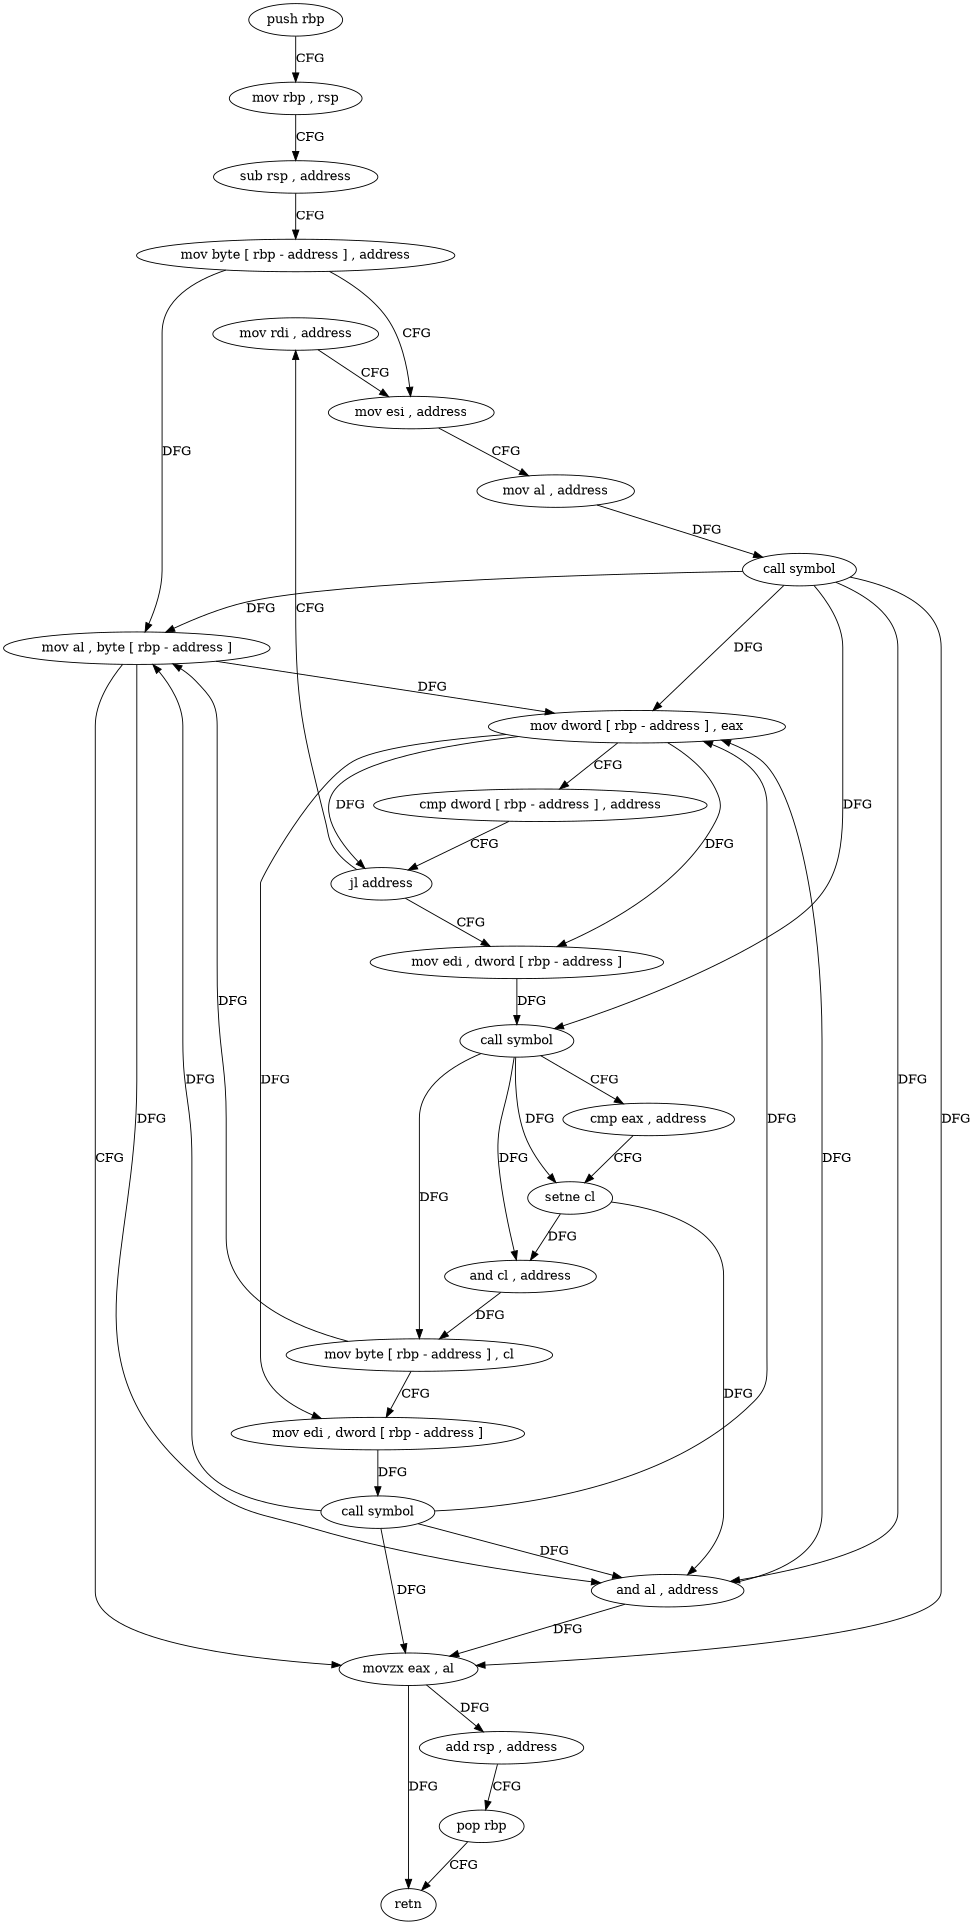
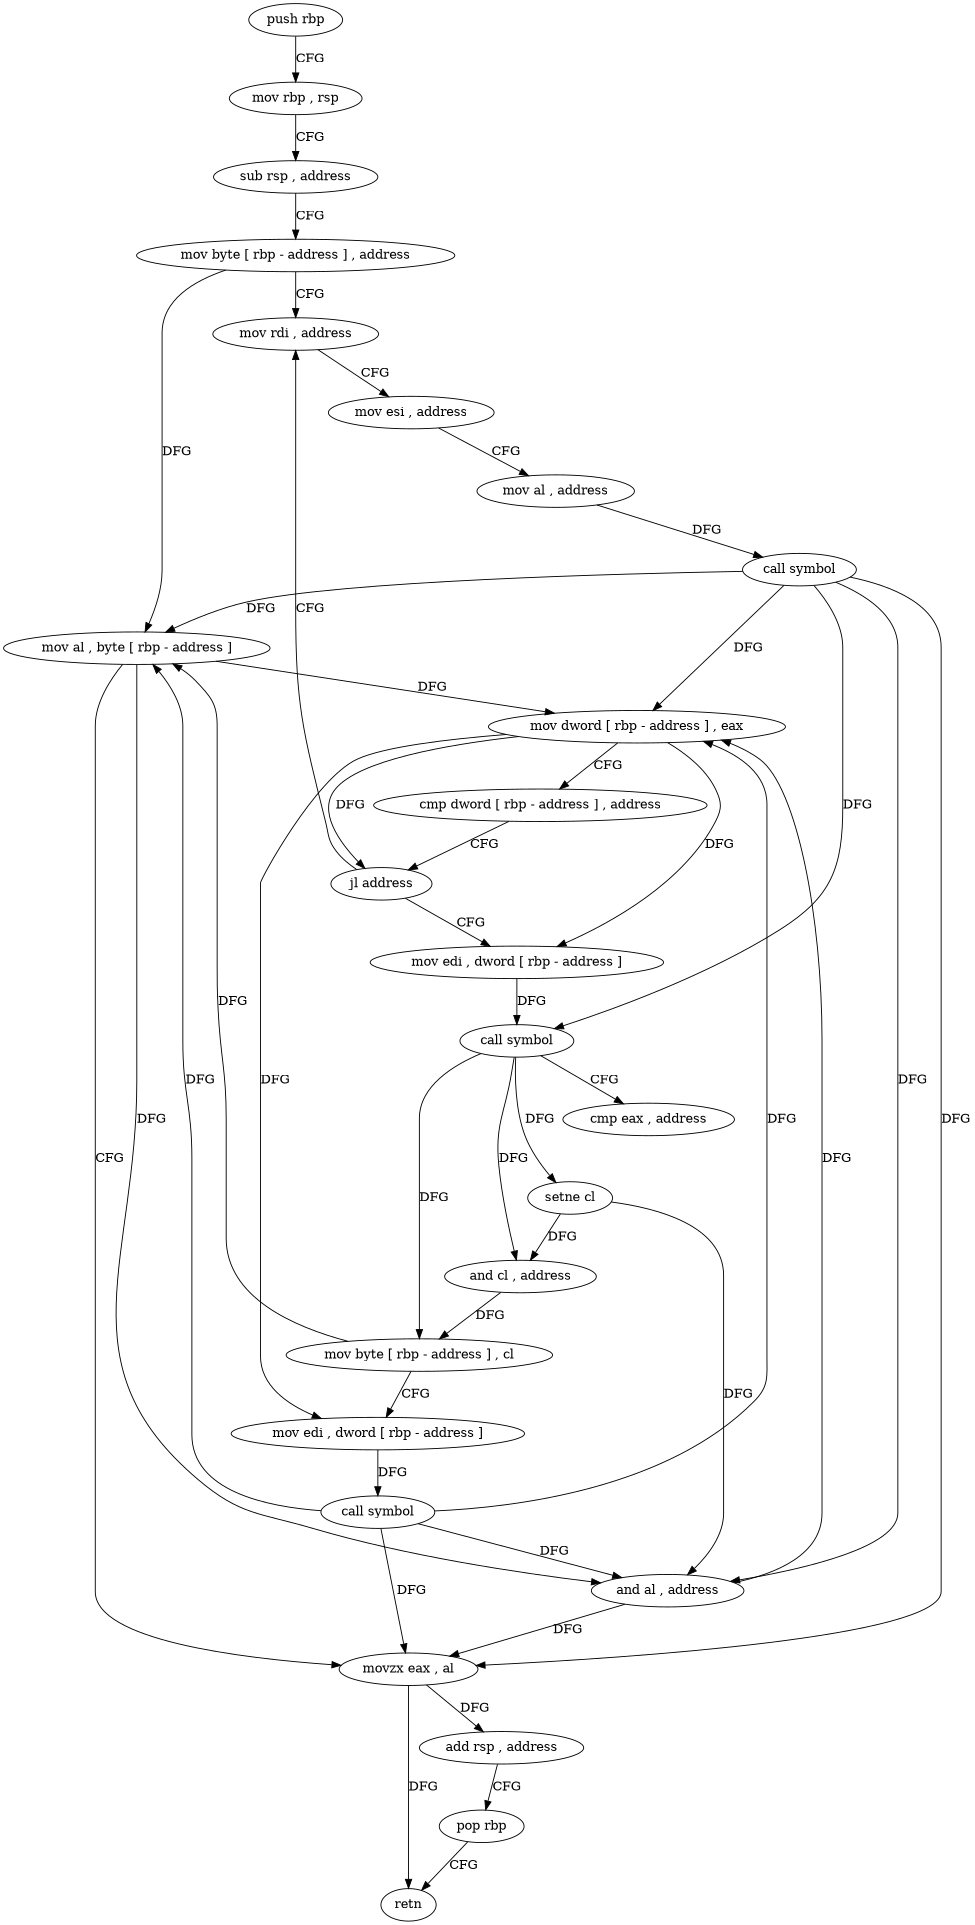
edge "mov byte [ rbp - address ] , address" -> "mov esi , address": now "mov byte [ rbp - address ] , address" -> "mov rdi , address"
edge "cmp eax , address" -> "setne cl": removed, label "CFG"
